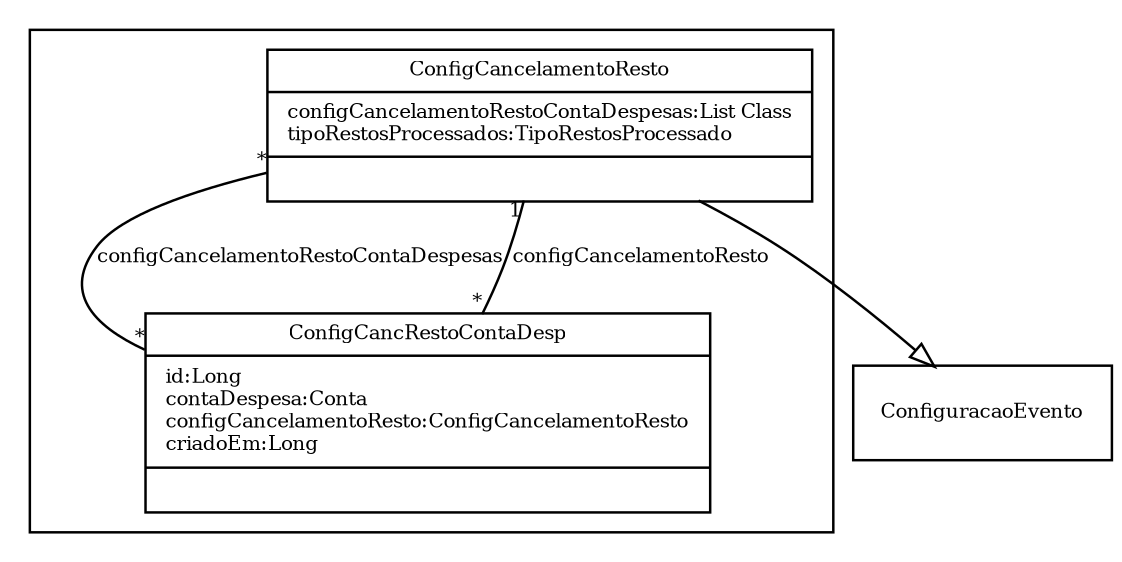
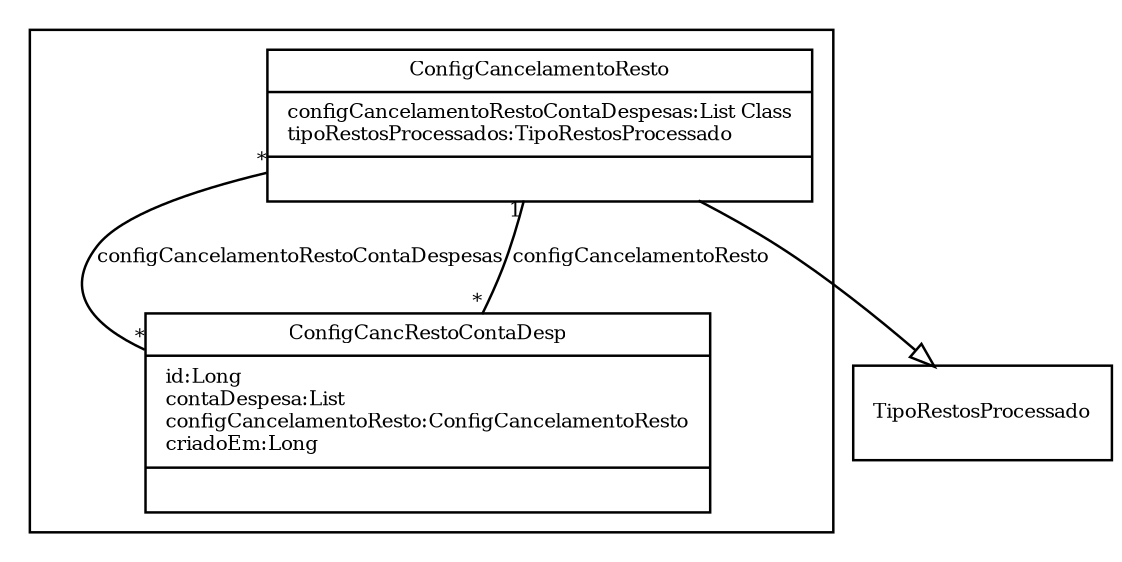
node "ConfigCancRestoContaDesp": text "contaDespesa:Conta" -> "contaDespesa:List"
node "ConfiguracaoEvento": label "ConfiguracaoEvento" -> "TipoRestosProcessado"
